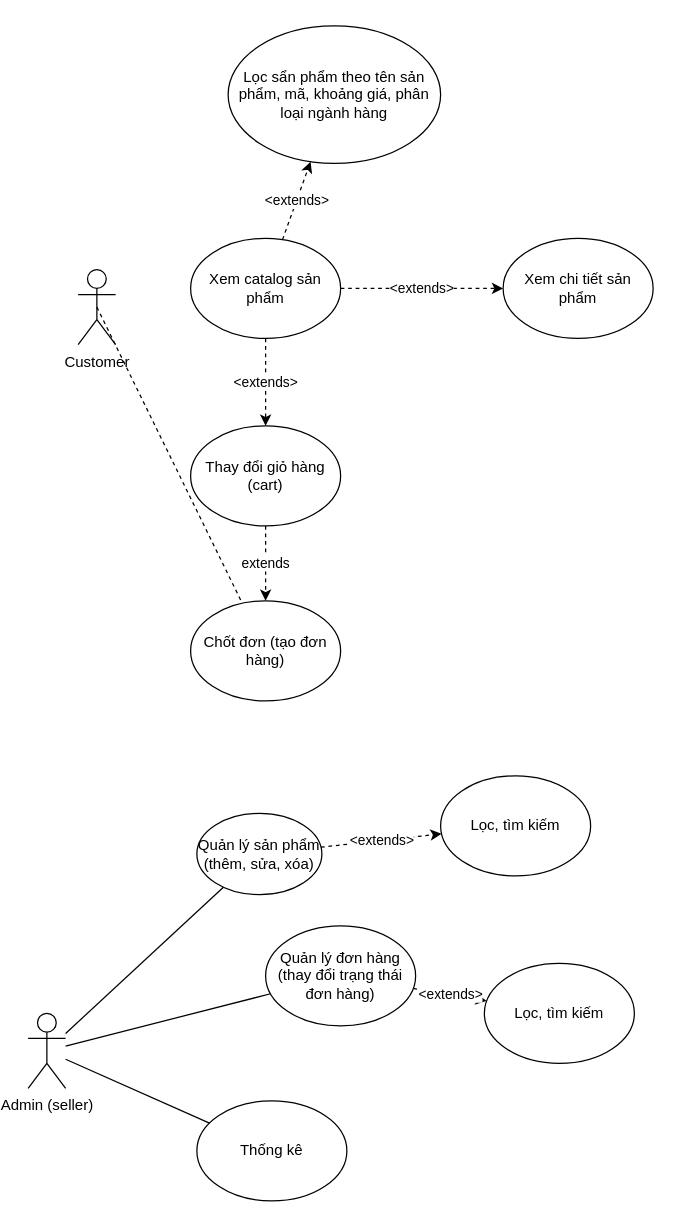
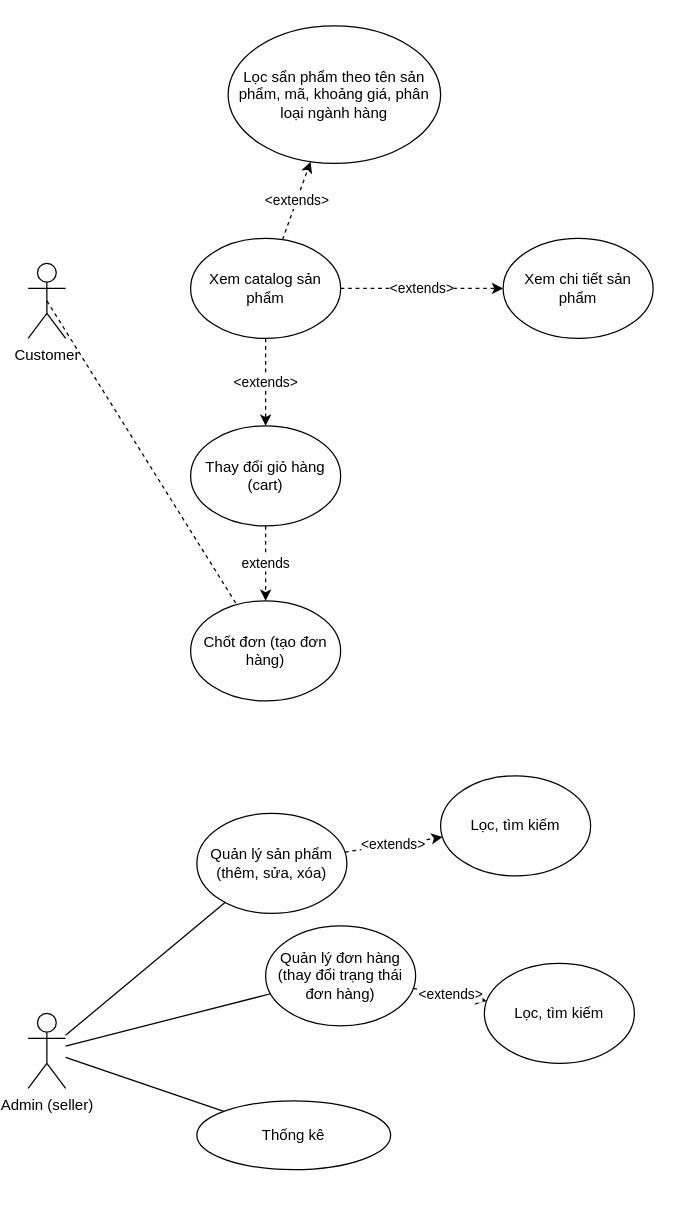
node "Customer": moved (97, 307) -> (47, 301)
node "Quản lý sản phẩm (thêm, sửa, xóa)": size 125x81 -> 150x100
node "Thống kê": size 150x100 -> 194x69
